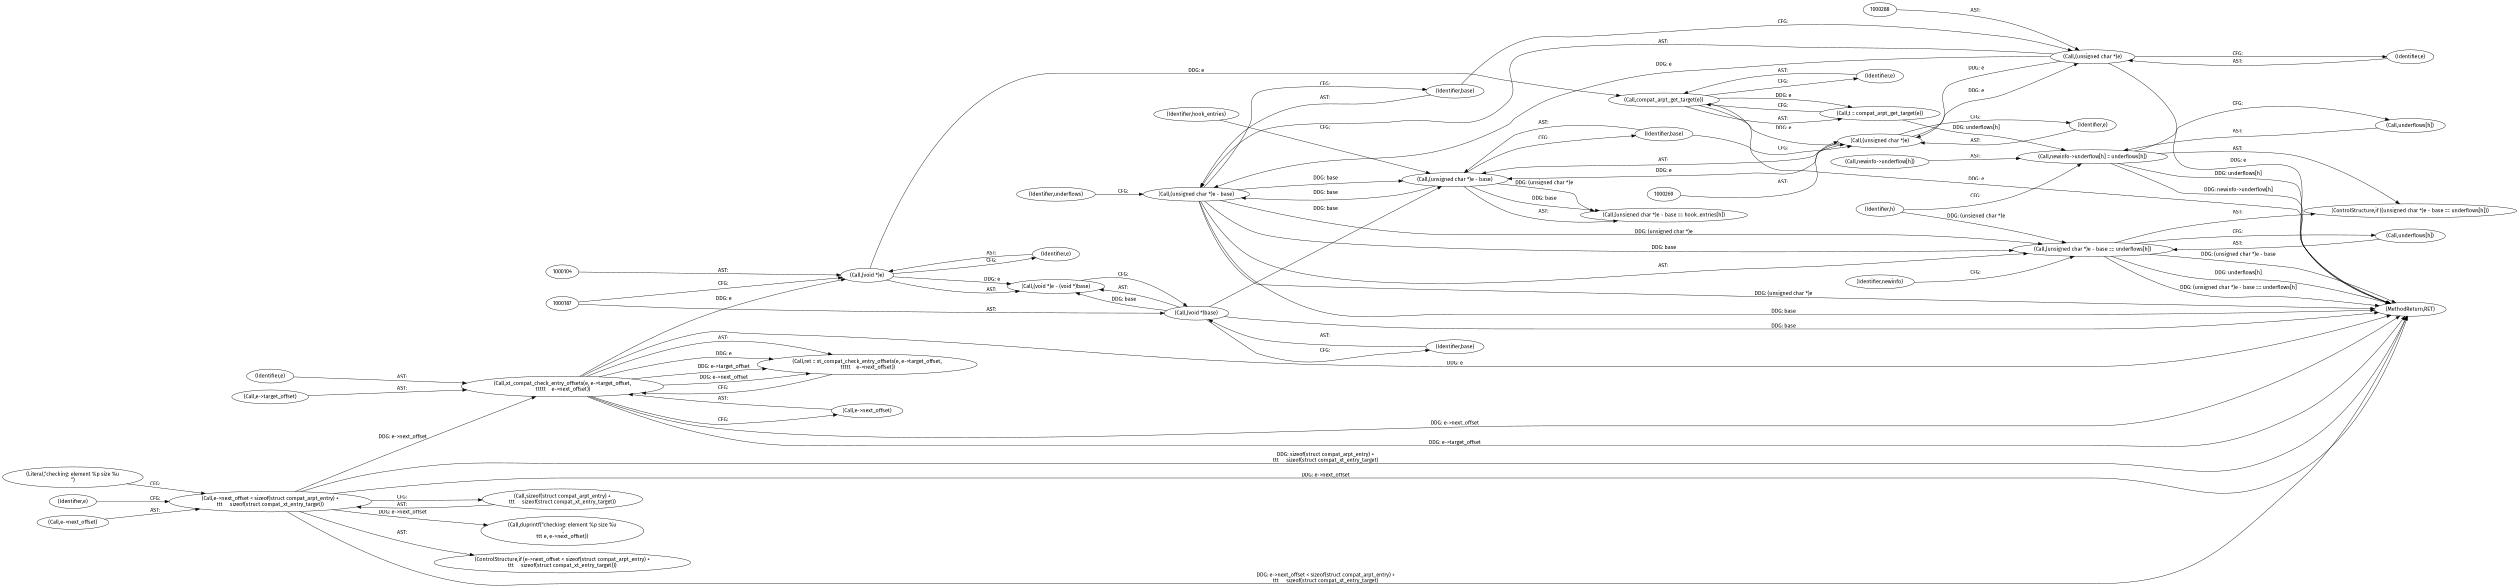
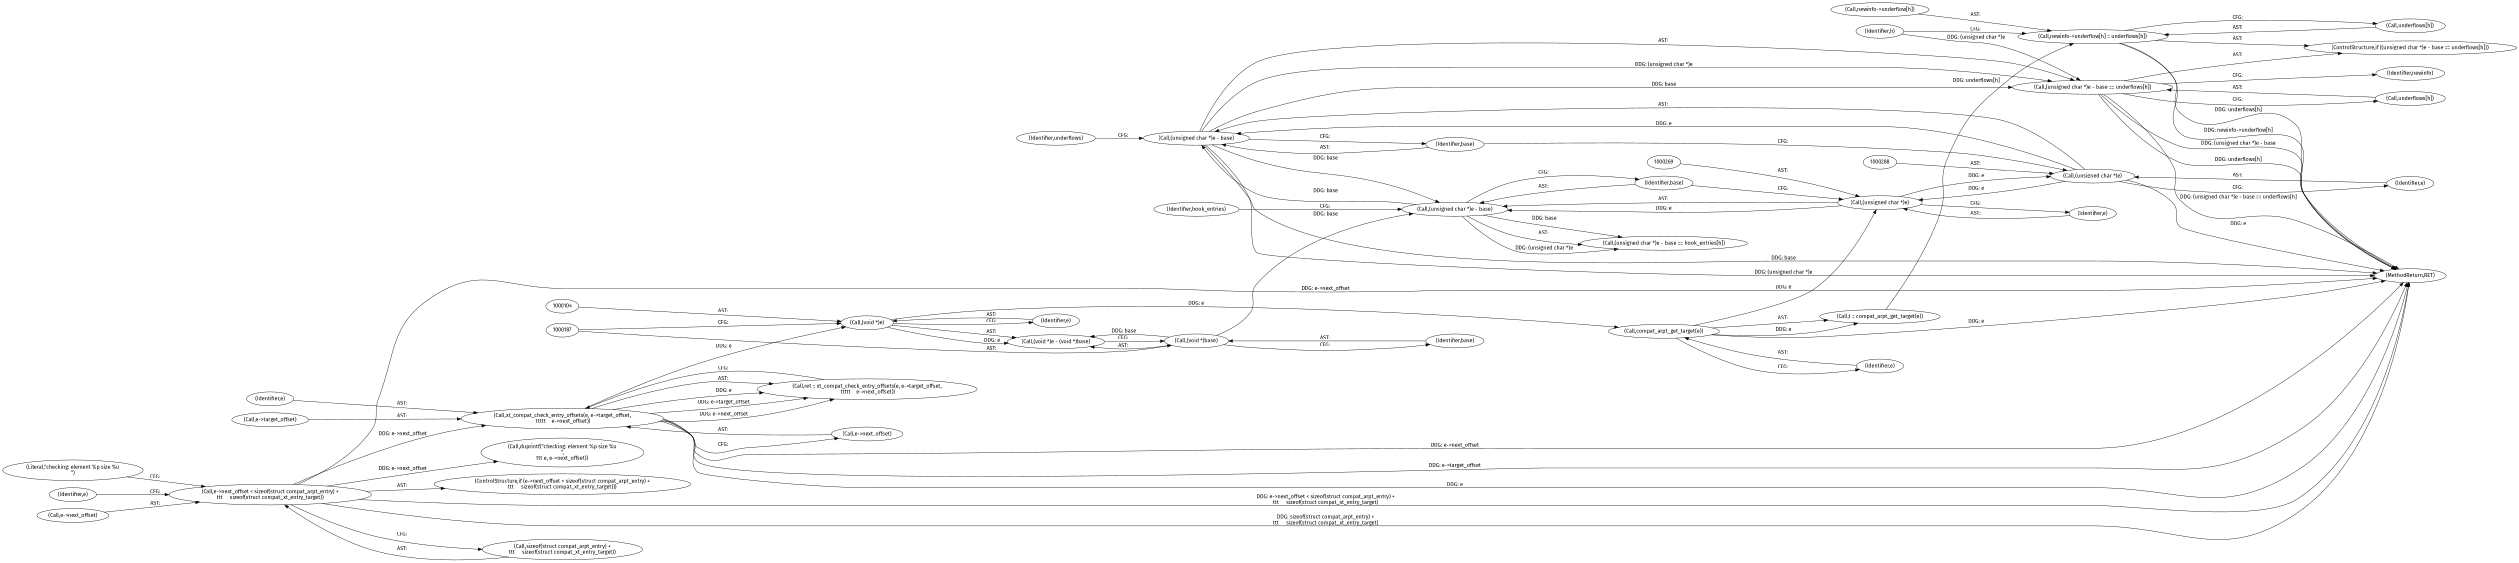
edge "(Call,t = compat_arpt_get_target(e))" -> "(Call,compat_arpt_get_target(e))": removed, label "CFG:"
edge "(Identifier,newinfo)" -> "(Call,(unsigned char *)e - base == underflows[h])": reversed
edge "(Call,(void *)base)" -> "(MethodReturn,RET)": removed, label "DDG: base"
